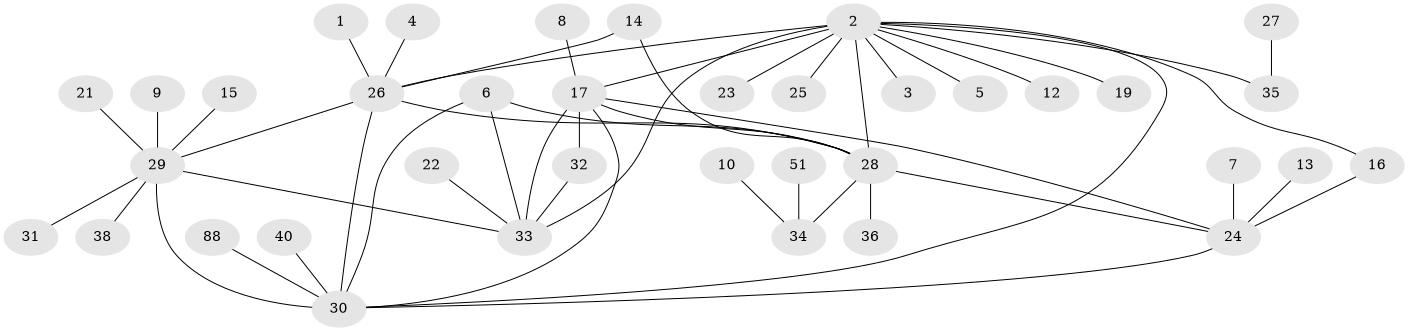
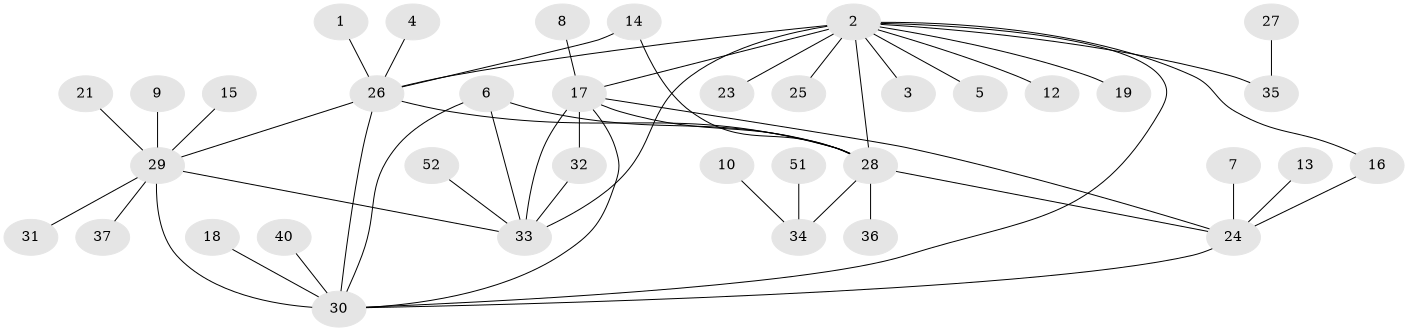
node "22": label "22" -> "52"
node "38": label "38" -> "37"
node "88": label "88" -> "18"
